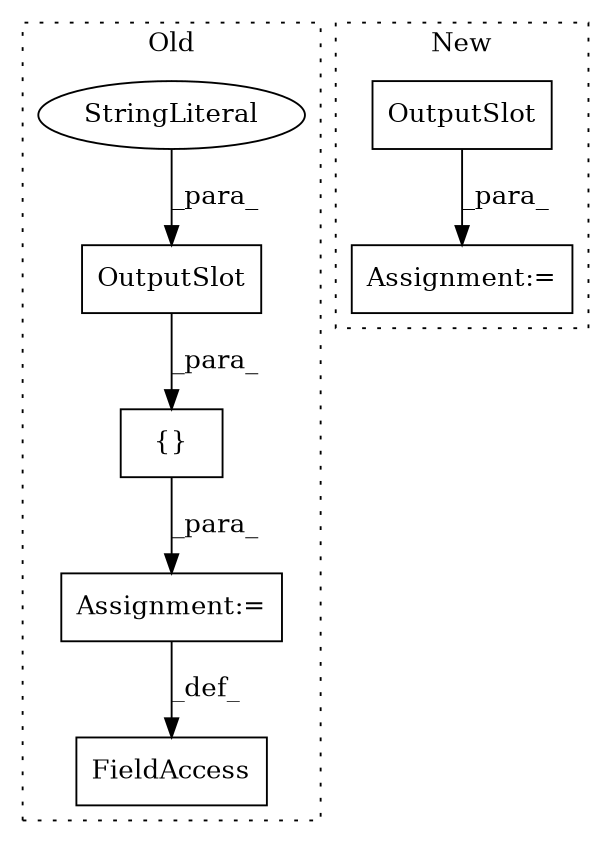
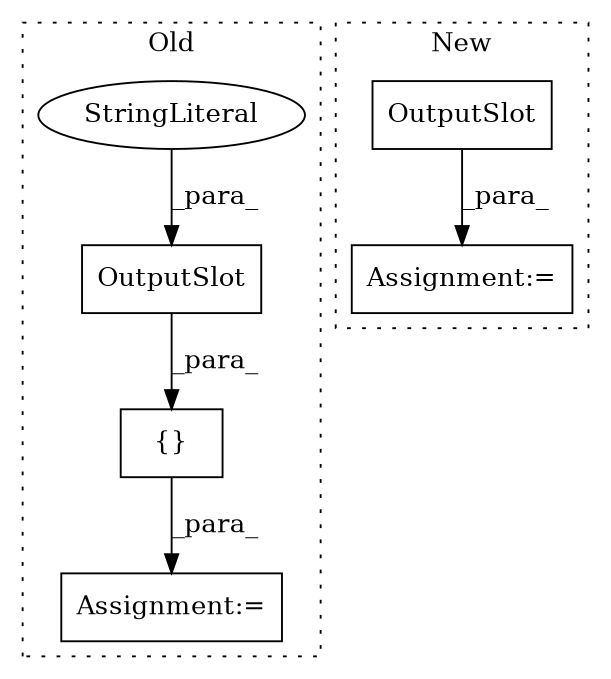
node "FieldAccess": removed
